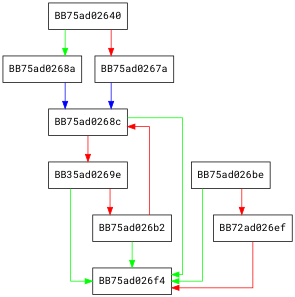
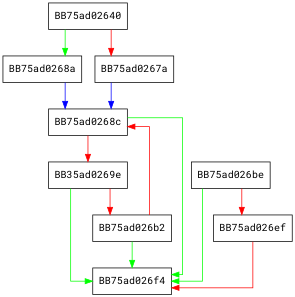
node "BB72ad026ef": label "BB72ad026ef" -> "BB75ad026ef"
